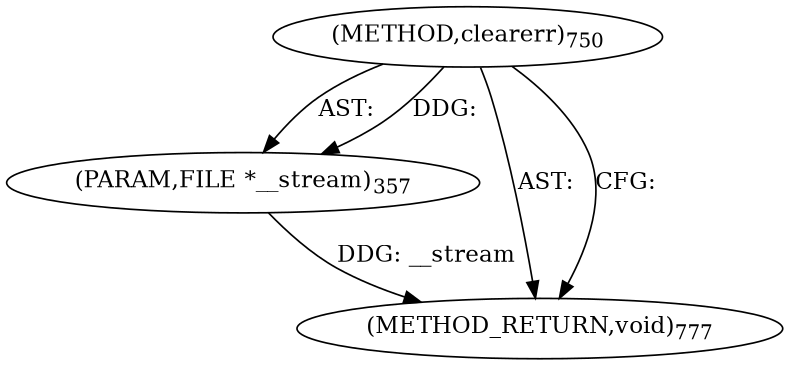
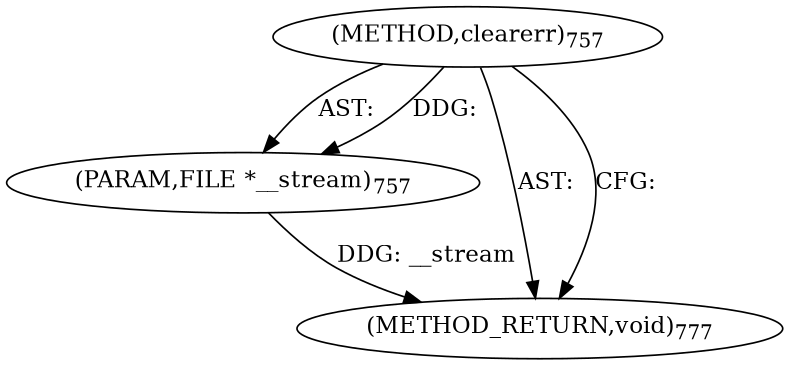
node "(METHOD,clearerr)": text "750" -> "757"
node "(PARAM,FILE *__stream)": text "357" -> "757"
